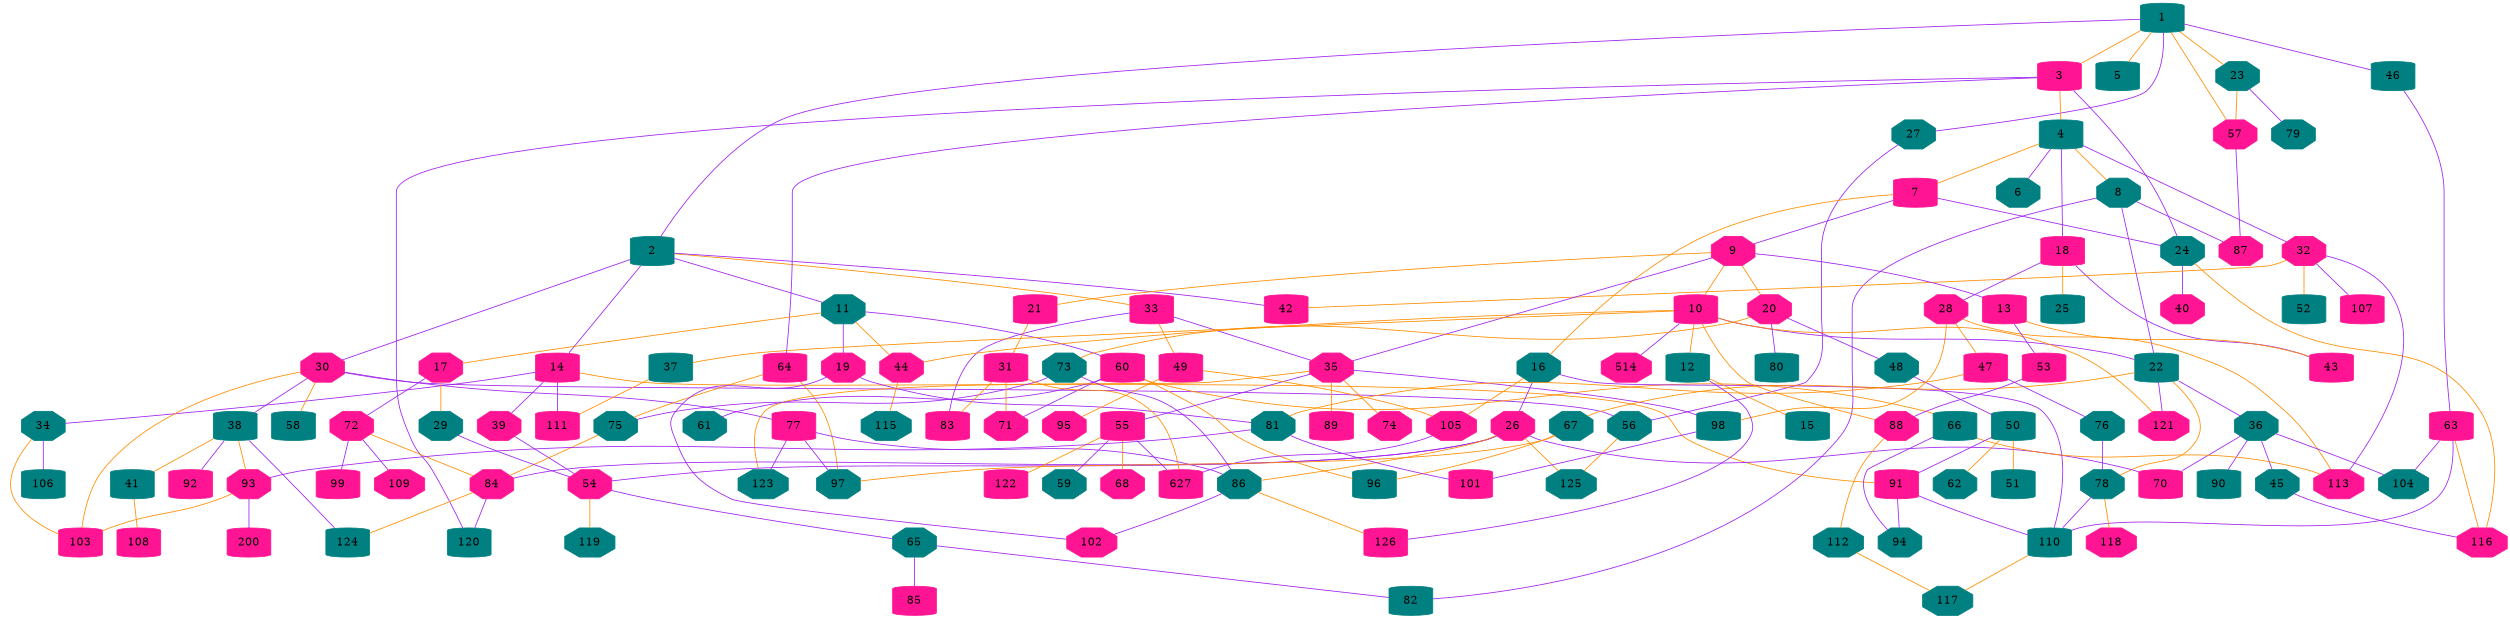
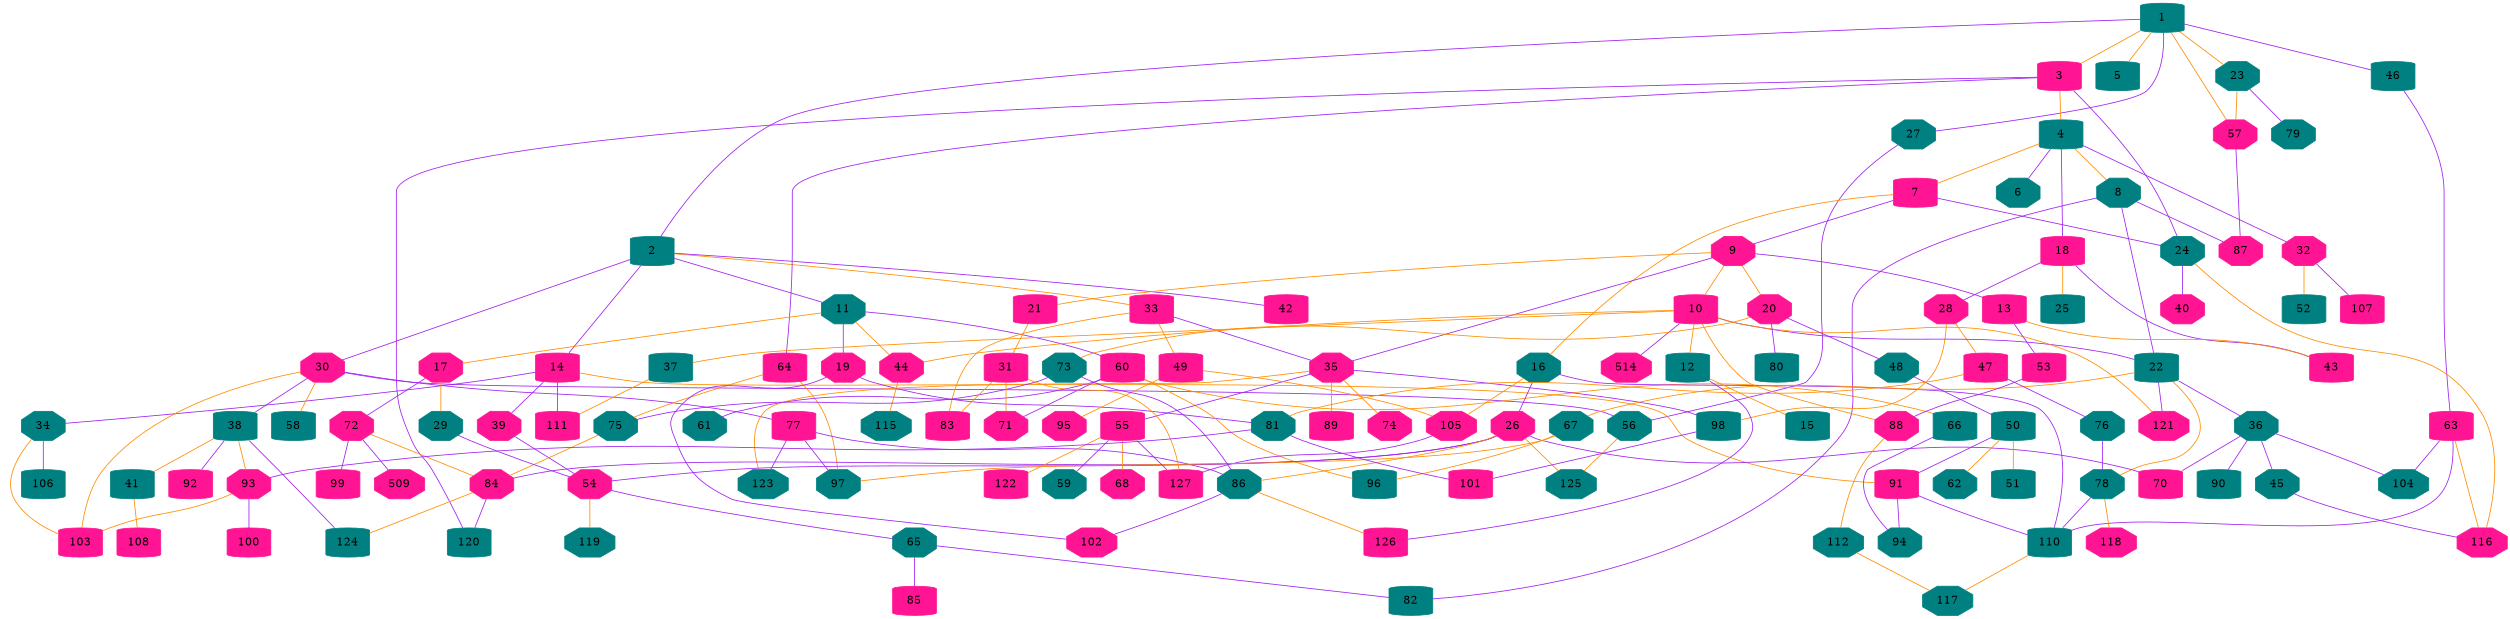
edge "32" -- "42": removed
edge "33" -- "83": color purple -> darkorange
node "109": label "109" -> "509"
node "627": label "627" -> "127"
node "113": removed
node "200": label "200" -> "100"
